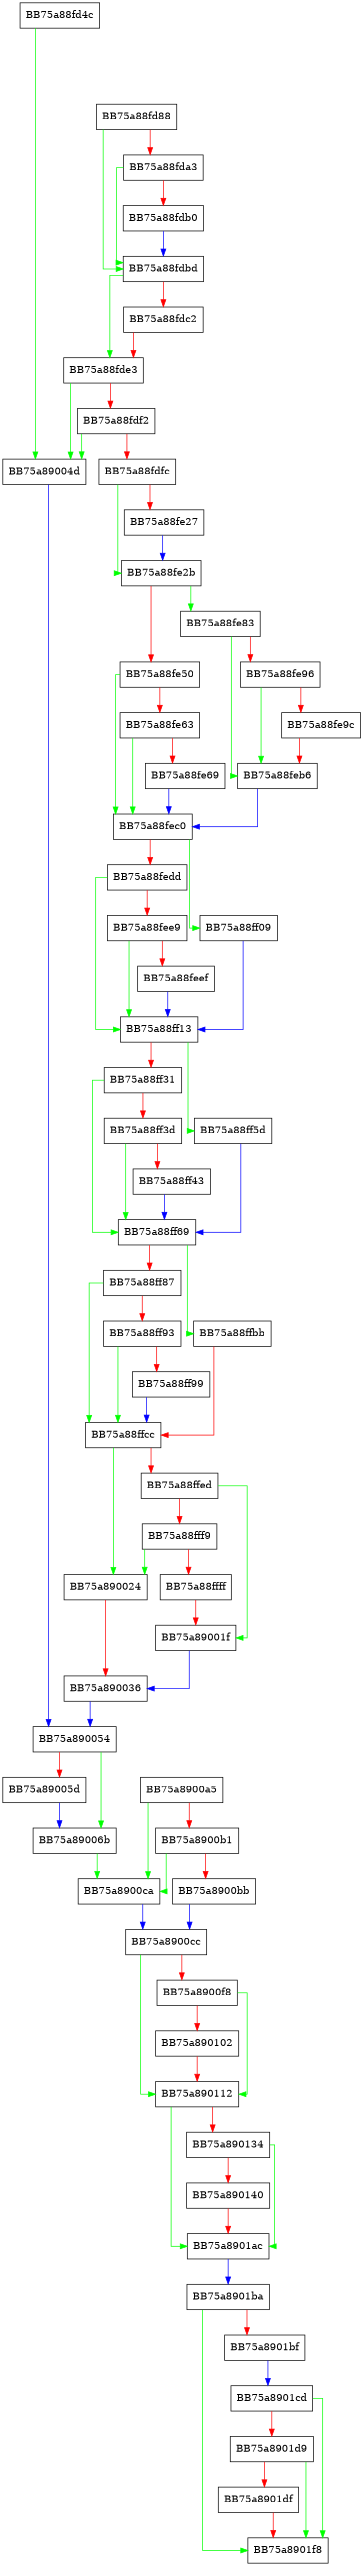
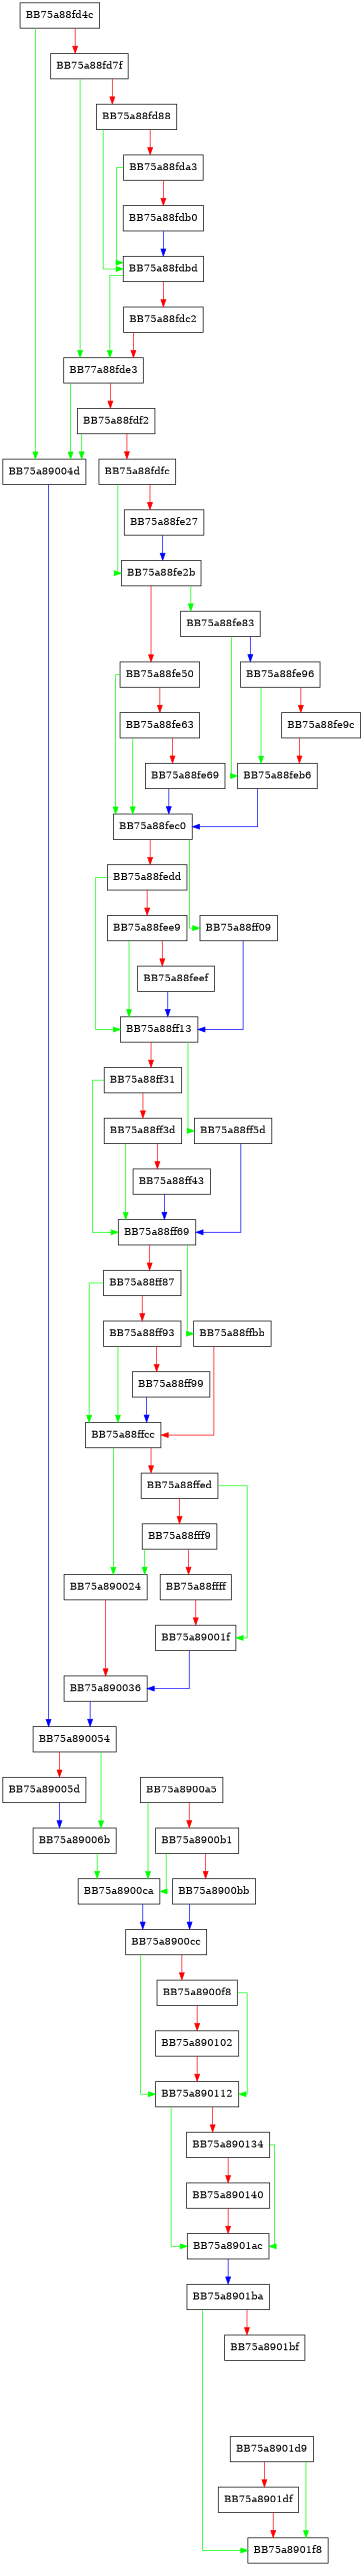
node "BB75a88fd7f": added
node "BB75a88fde3": label "BB75a88fde3" -> "BB77a88fde3"
edge "BB75a88fe83" -> "BB75a88fe96": color red -> blue
node "BB75a8901cd": removed
